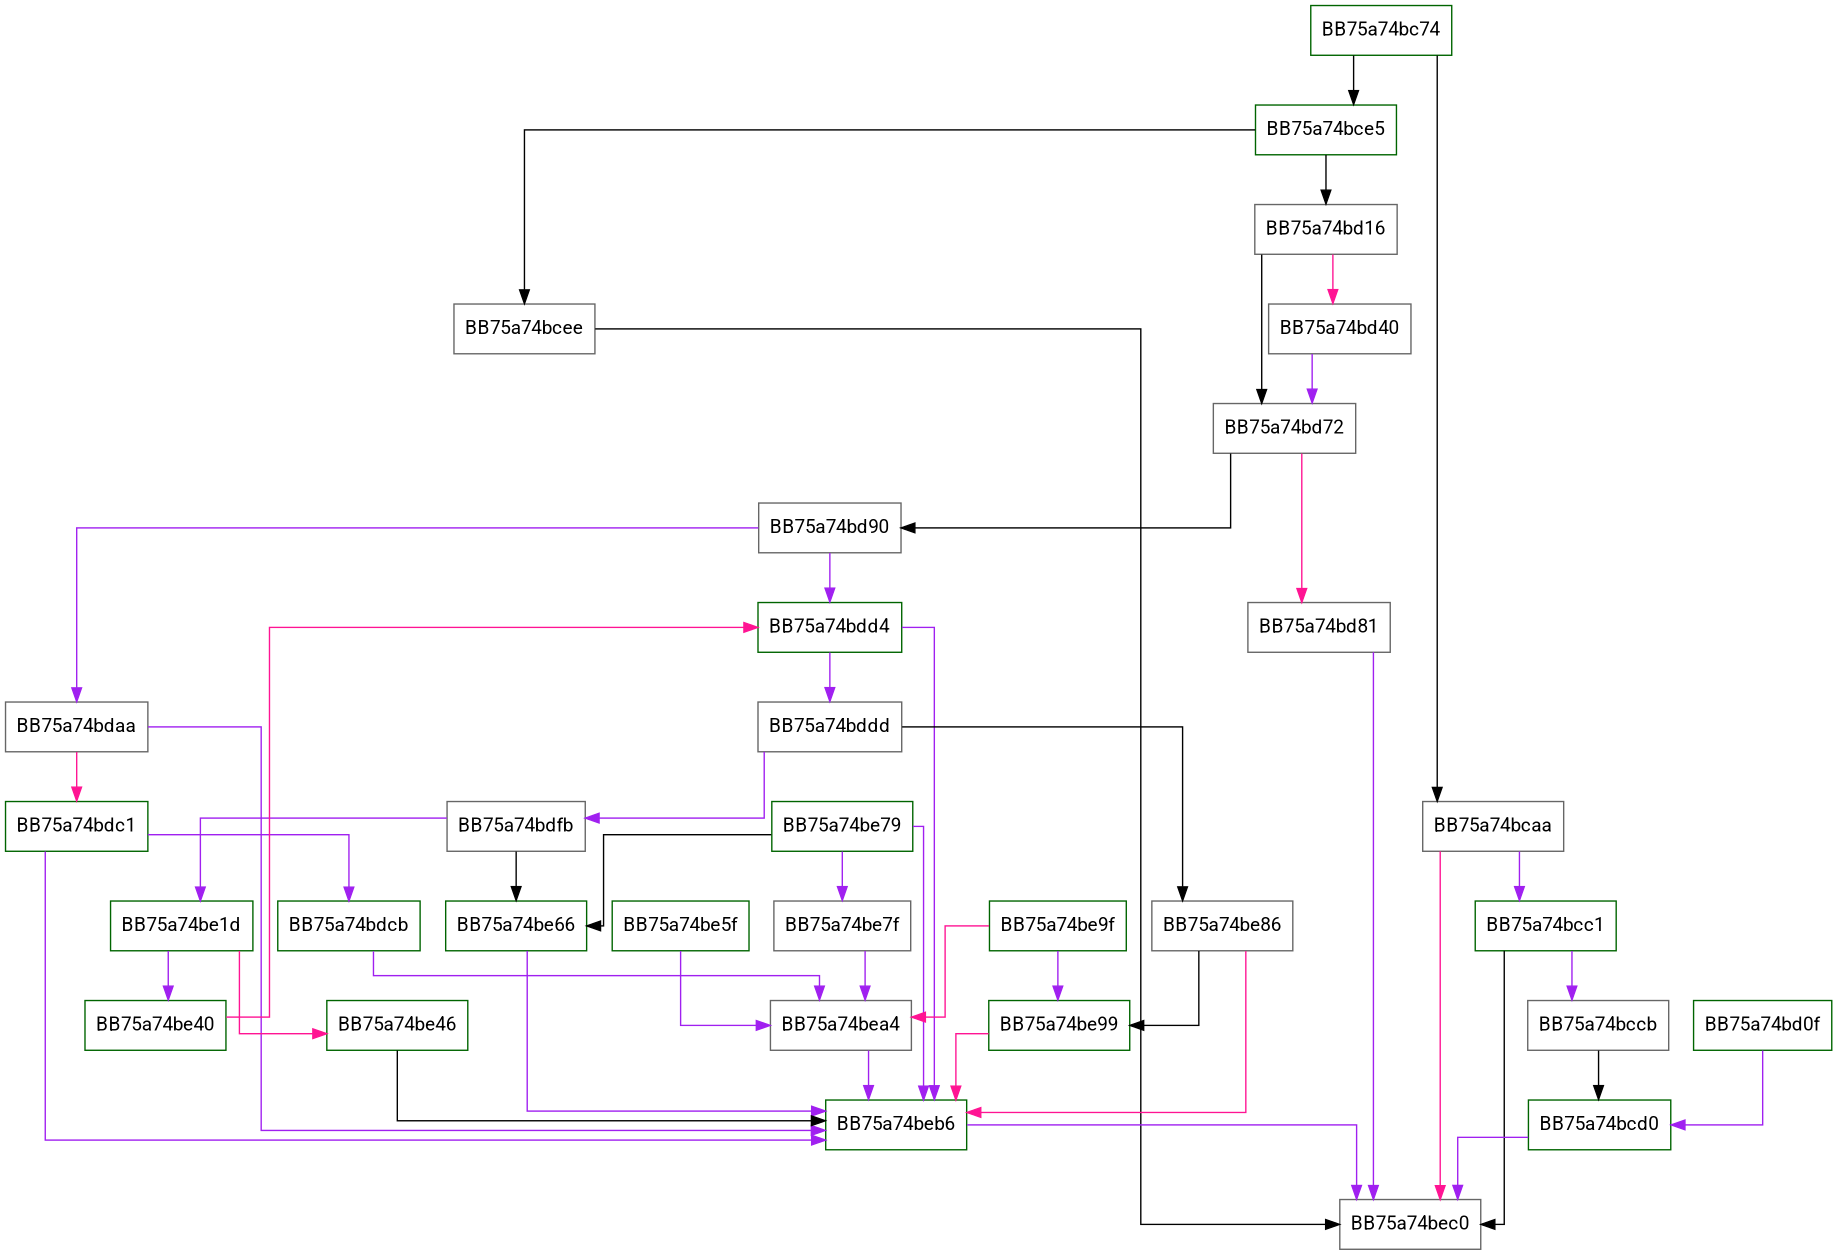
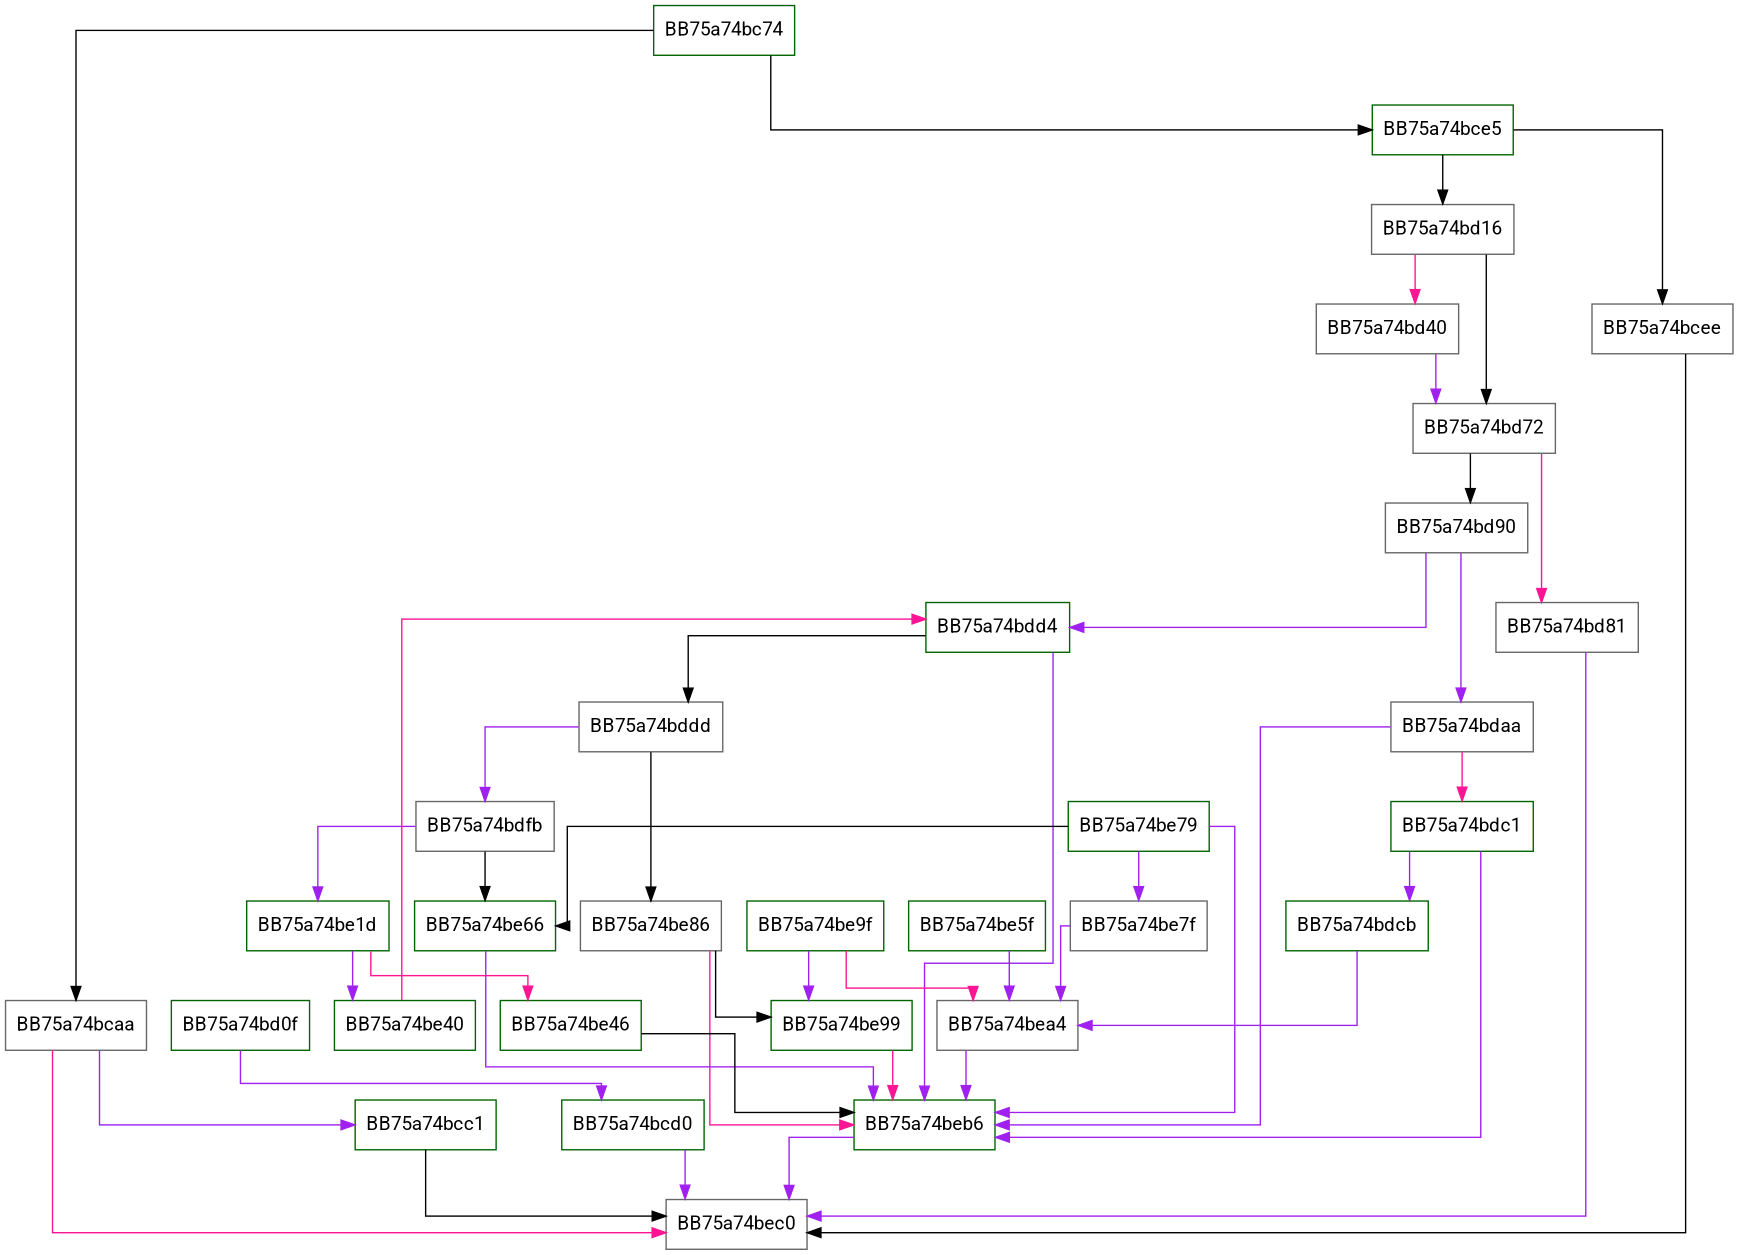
edge "BB75a74bdd4" -> "BB75a74bddd": color purple -> black
node "BB75a74bccb": removed
